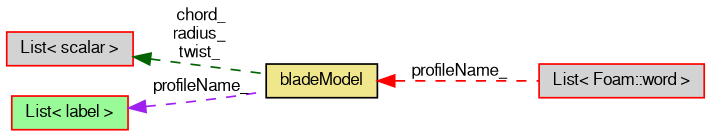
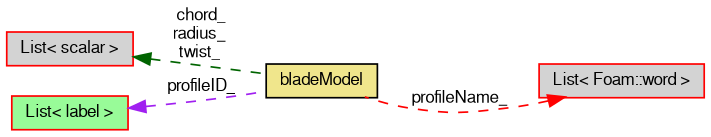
edge "List< Foam::word >" -> "bladeModel": reversed
edge "bladeModel" -> "List< label >": label " profileName_" -> " profileID_"
